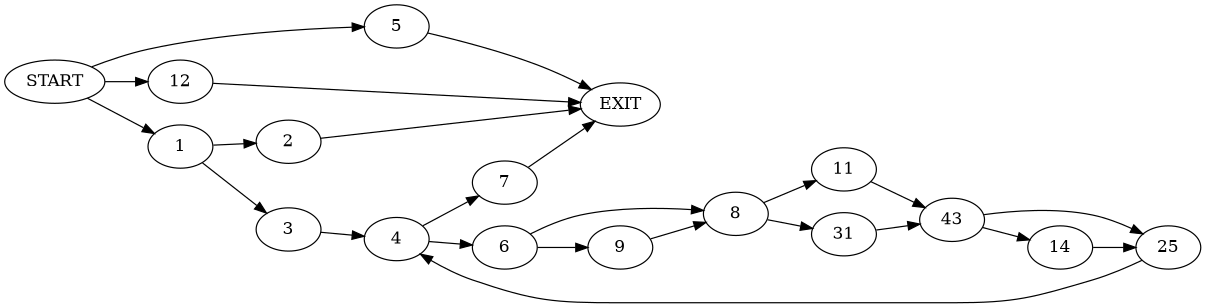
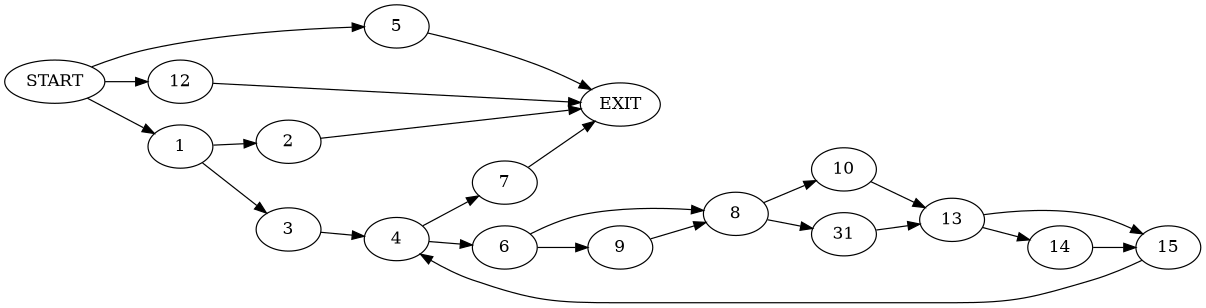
node "11": label "11" -> "10"
node "43": label "43" -> "13"
node "25": label "25" -> "15"
